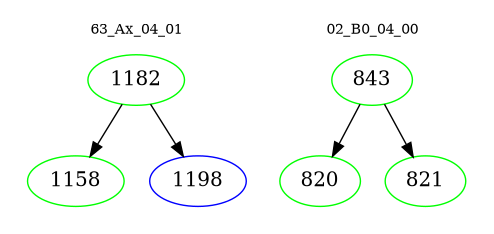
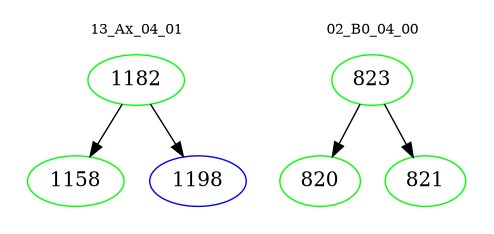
cluster "63_Ax_04_01": label "63_Ax_04_01" -> "13_Ax_04_01"
node "843": label "843" -> "823"
